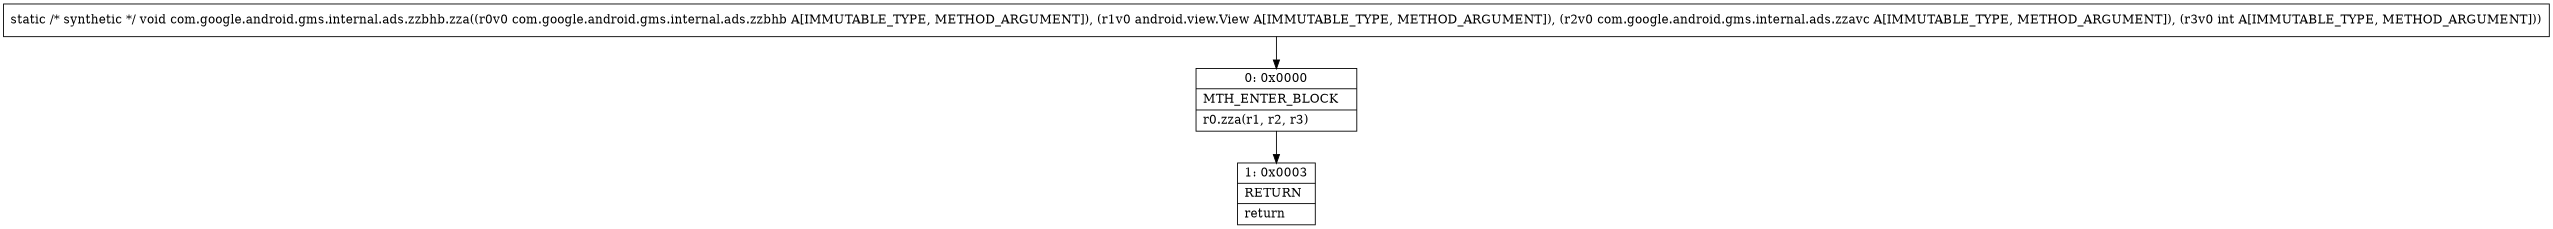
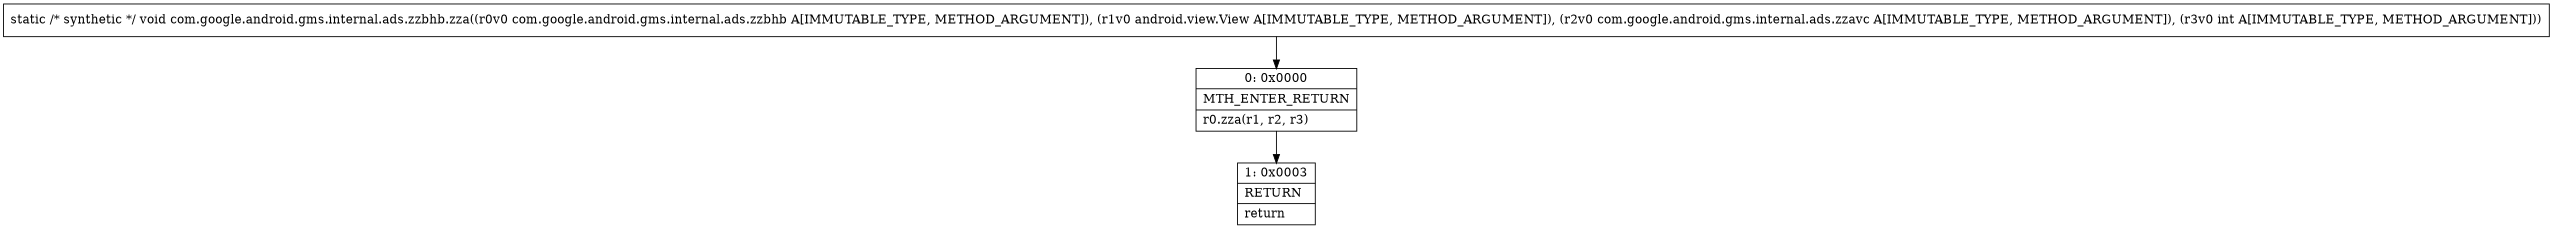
node "0: 0x0000": text "MTH_ENTER_BLOCK" -> "MTH_ENTER_RETURN"
